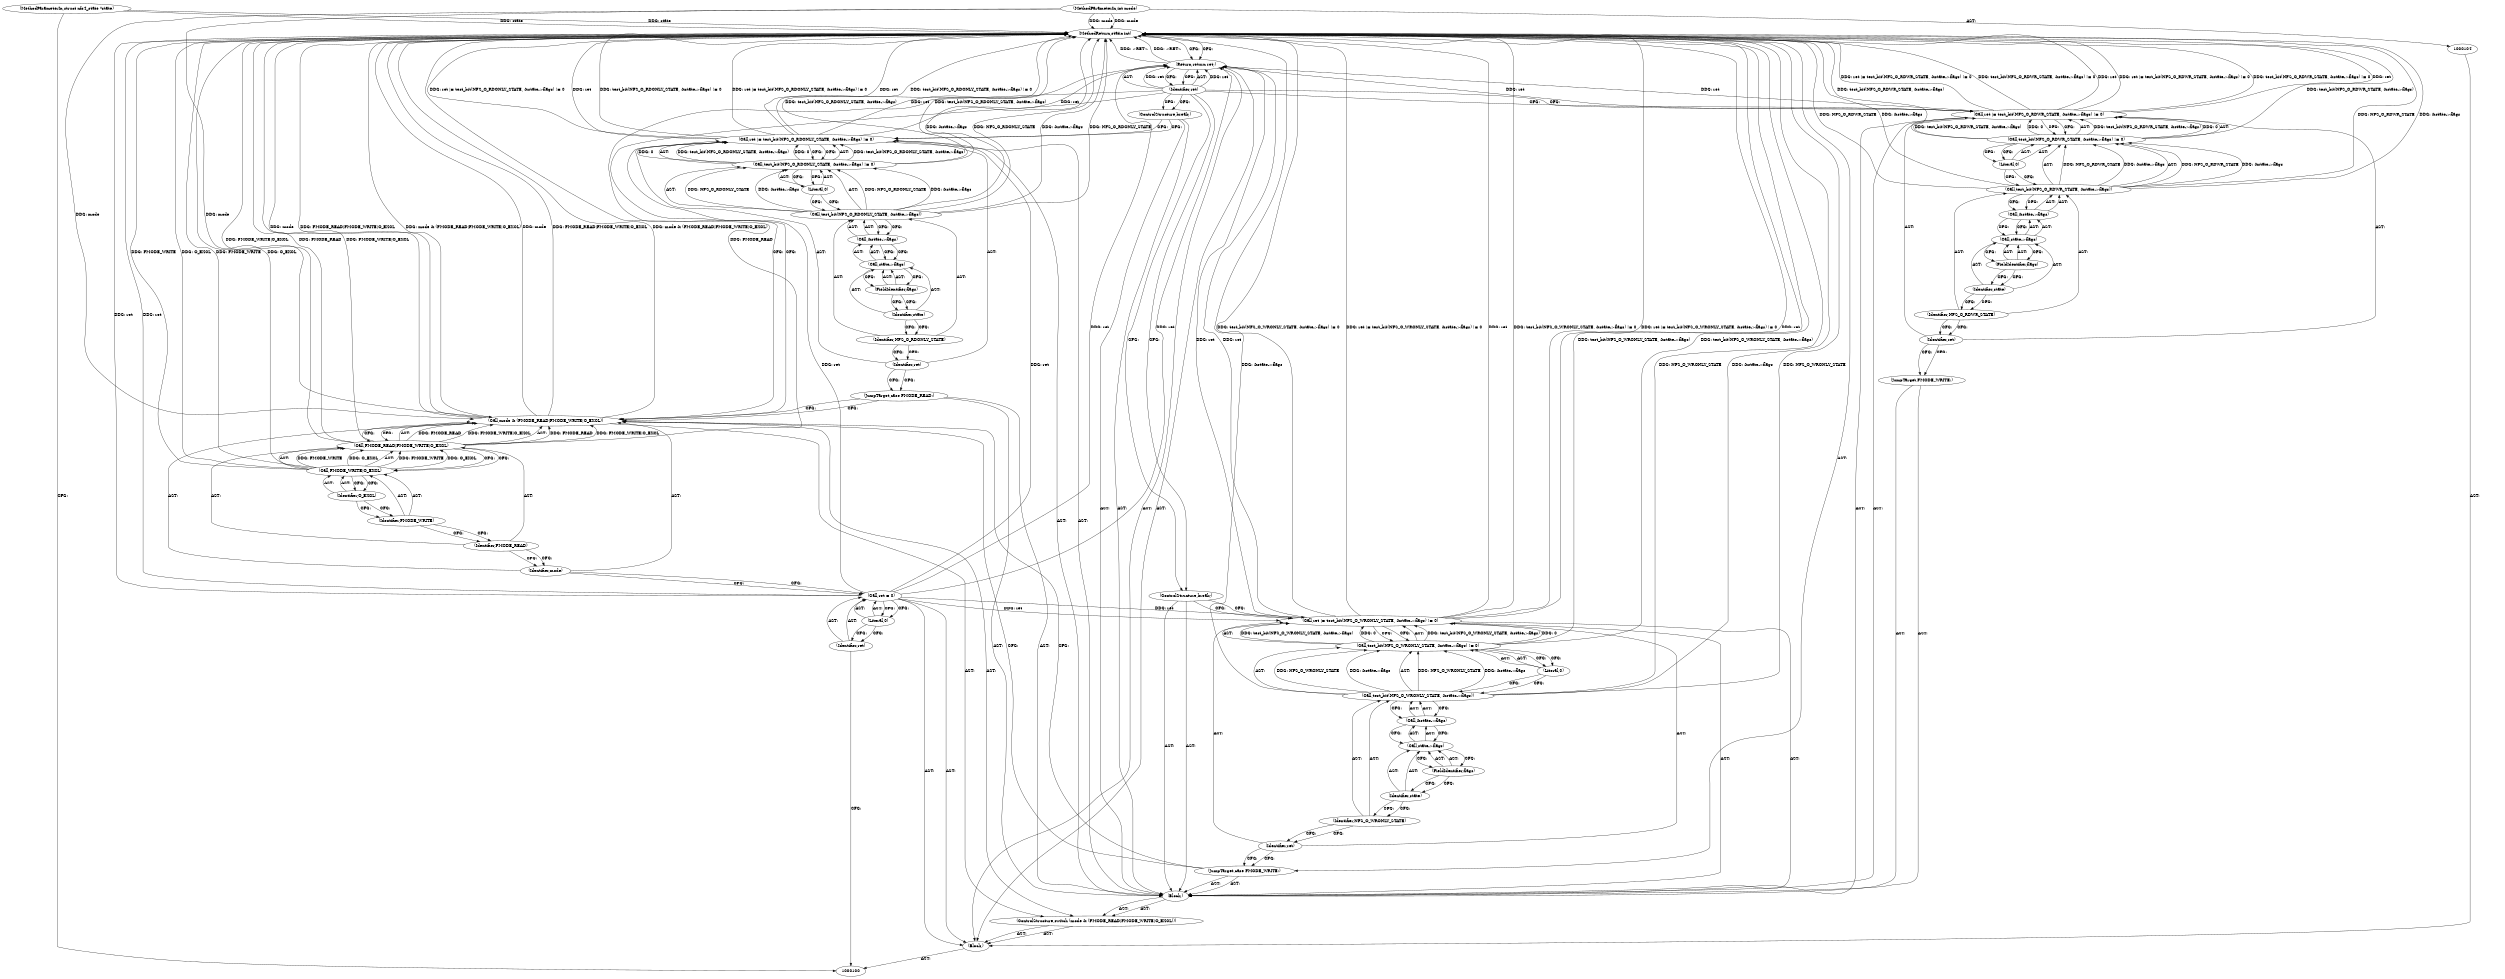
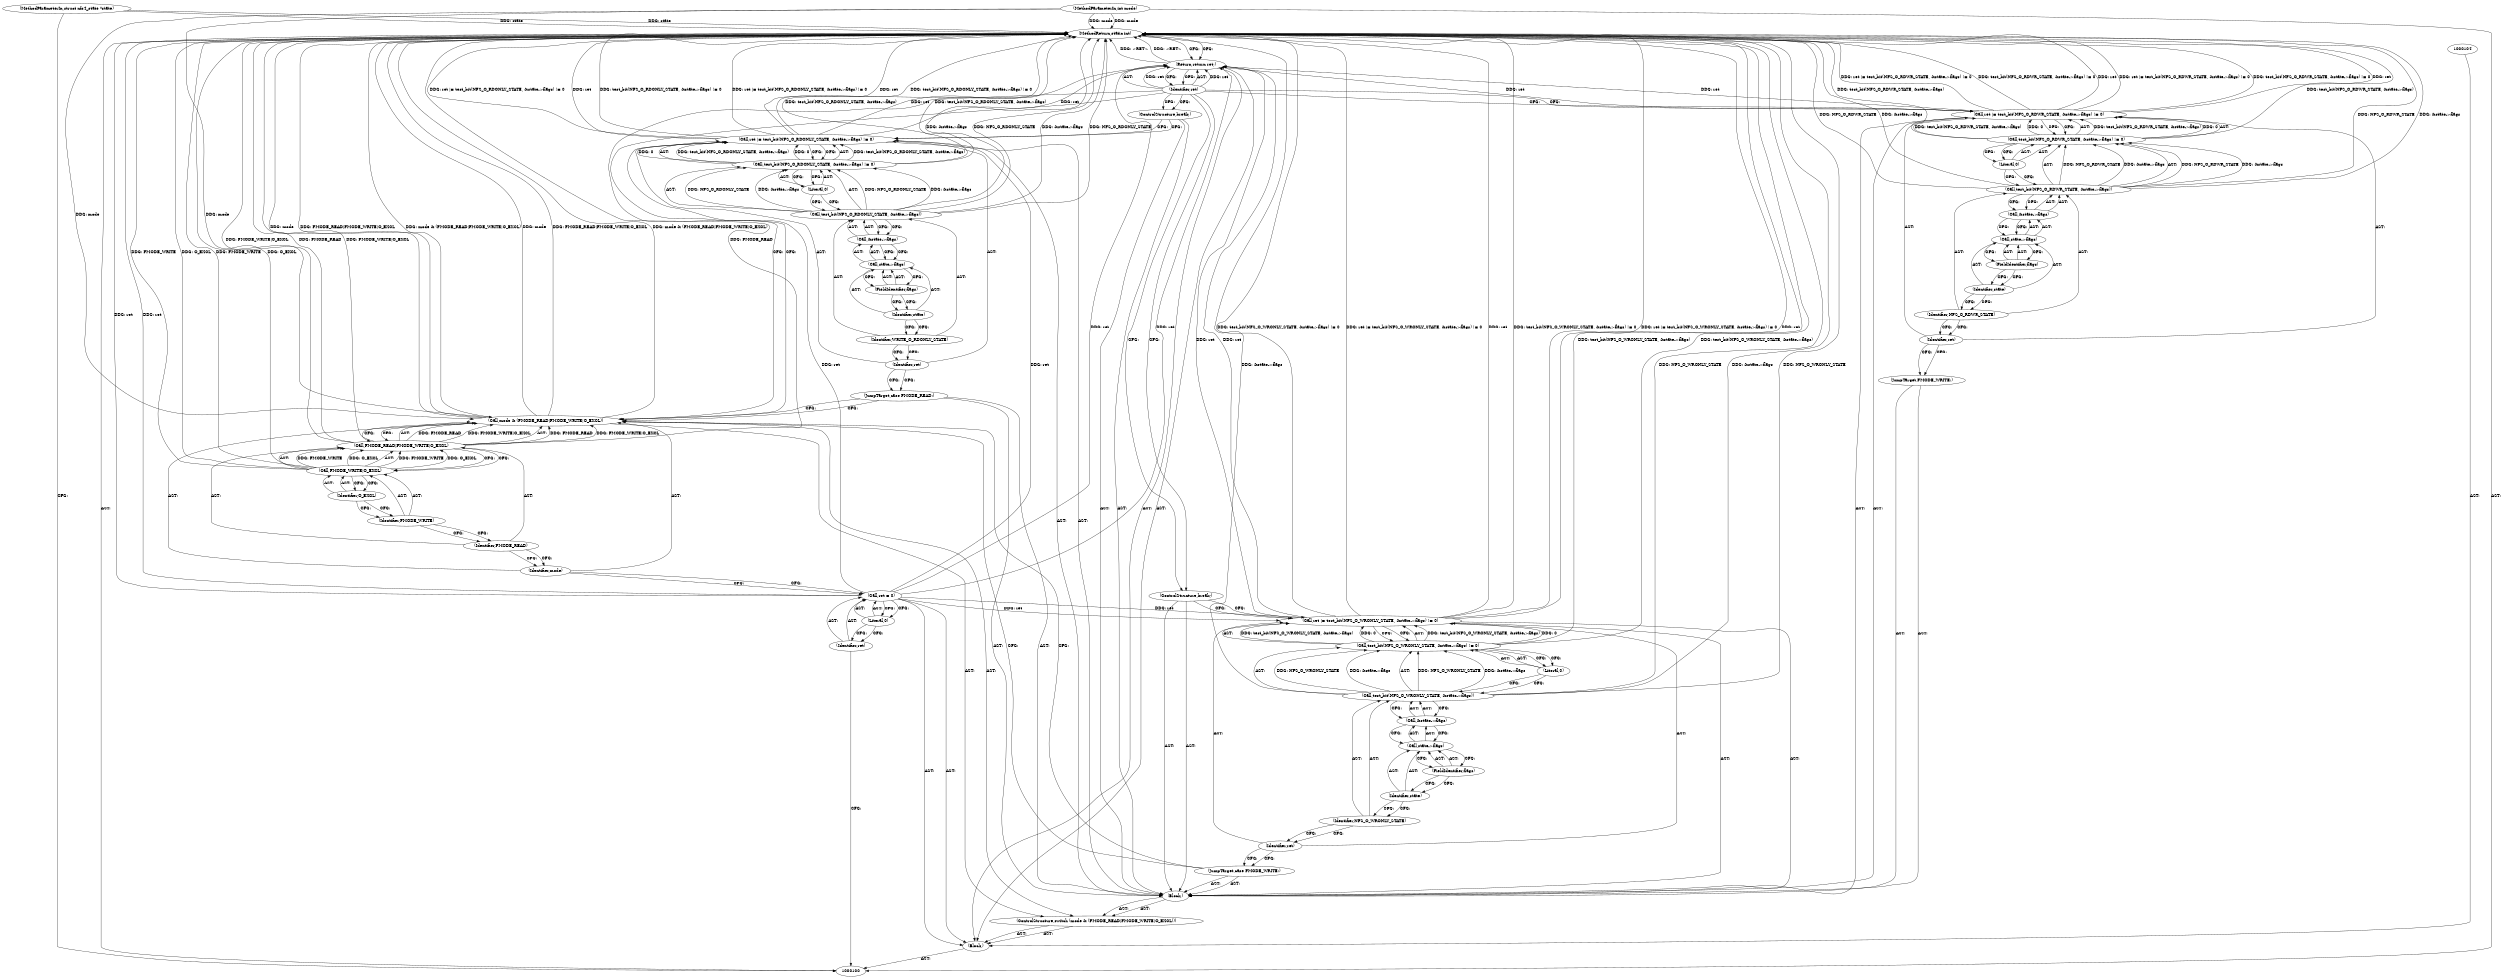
edge "(MethodParameterIn,int mode)" -> "1000104": now "(MethodParameterIn,int mode)" -> "1000100"
node "(Identifier,NFS_O_RDONLY_STATE)": label "(Identifier,NFS_O_RDONLY_STATE)" -> "(Identifier,WRITE_O_RDONLY_STATE)"
edge "(MethodReturn,static int)" -> "(JumpTarget,case FMODE_WRITE:)": now "(MethodReturn,static int)" -> "1000100"
